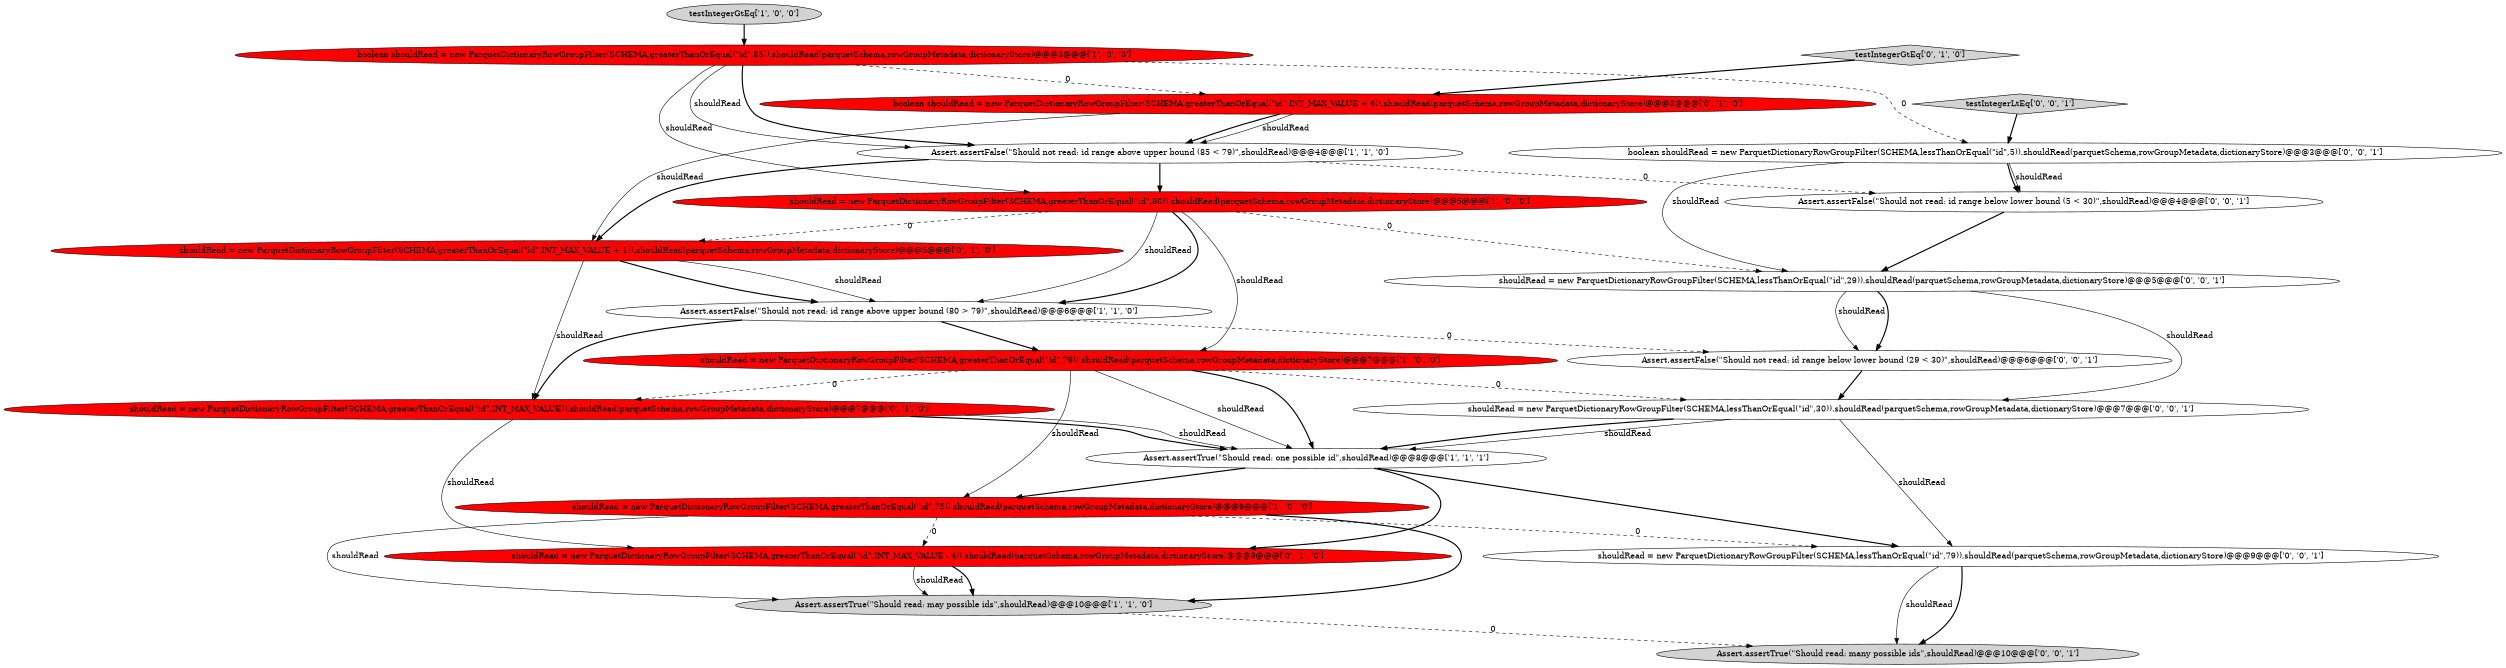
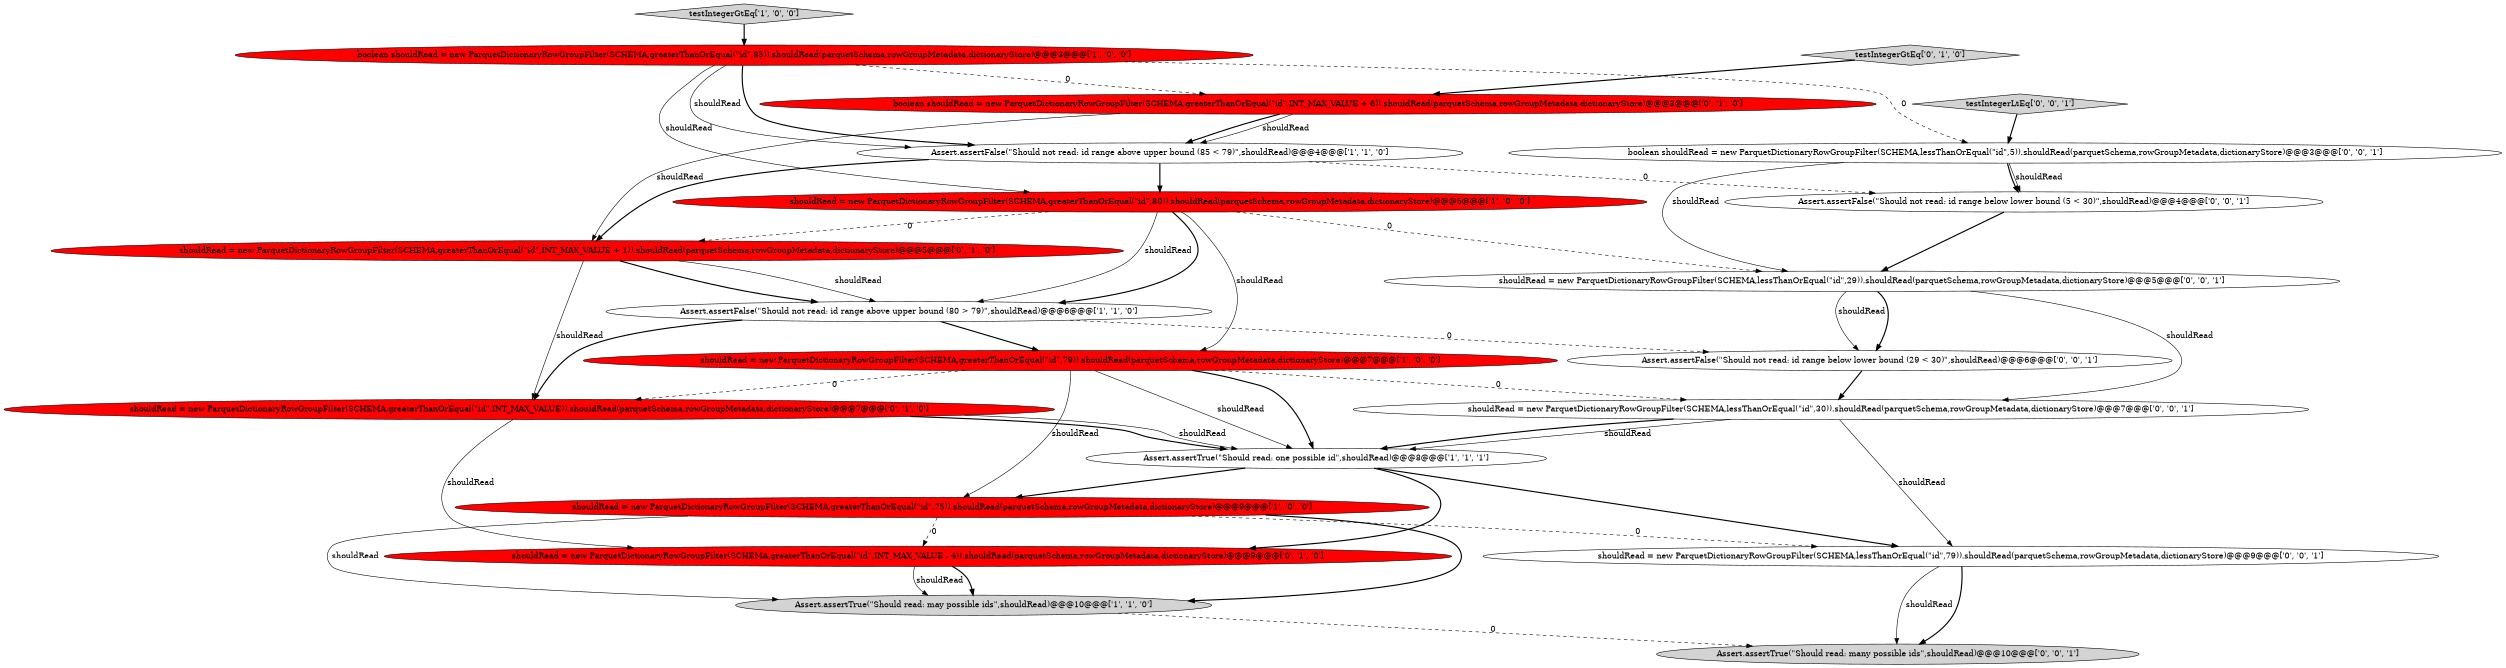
node "testIntegerGtEq['1', '0', '0']": shape ellipse -> diamond
